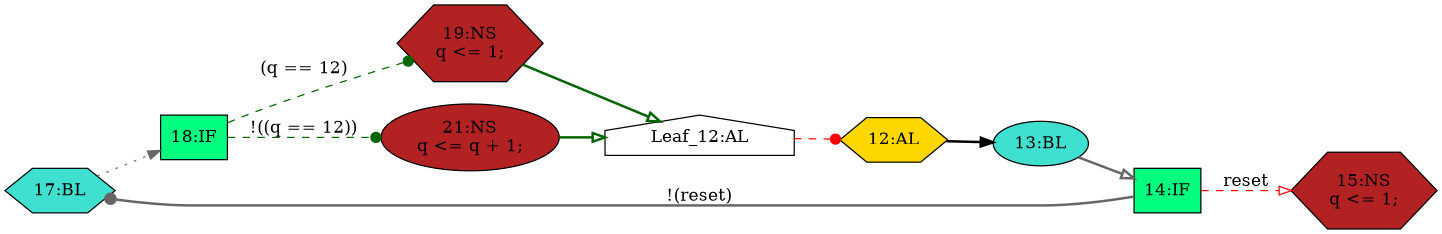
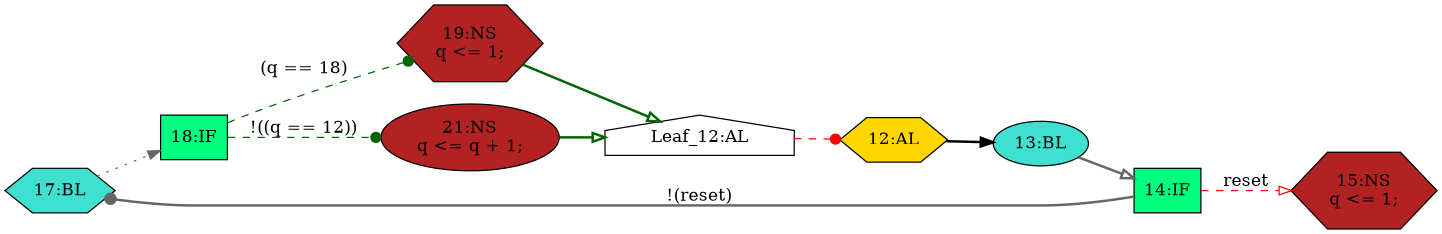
edge "18:IF" -> "19:NS q <= 1;": label "(q == 12)" -> "(q == 18)"
